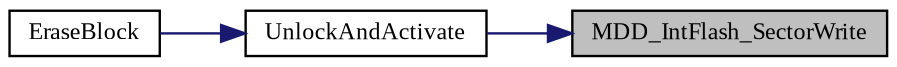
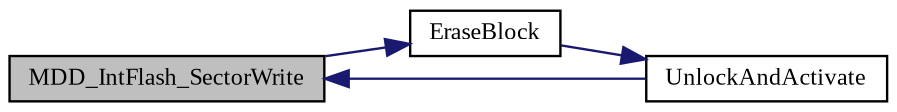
edge "MDD_IntFlash_SectorWrite" -> "EraseBlock": added
